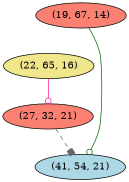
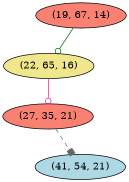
edge "(19, 67, 14)" -> "(41, 54, 21)": now "(19, 67, 14)" -> "(22, 65, 16)"
node "(27, 32, 21)": label "(27, 32, 21)" -> "(27, 35, 21)"
